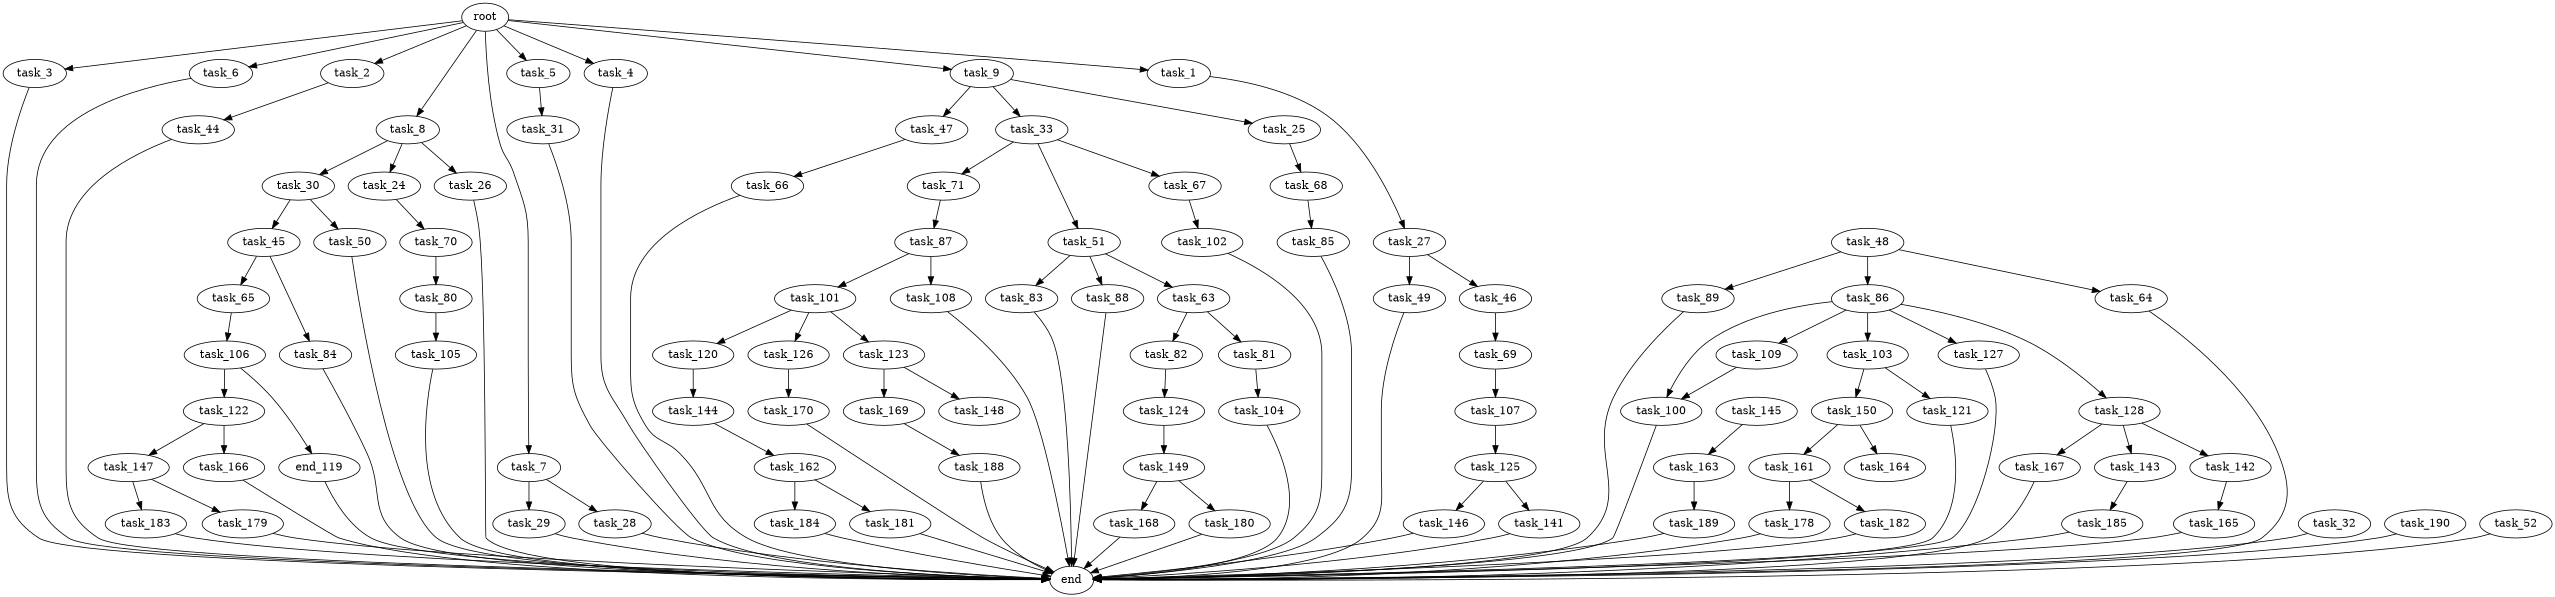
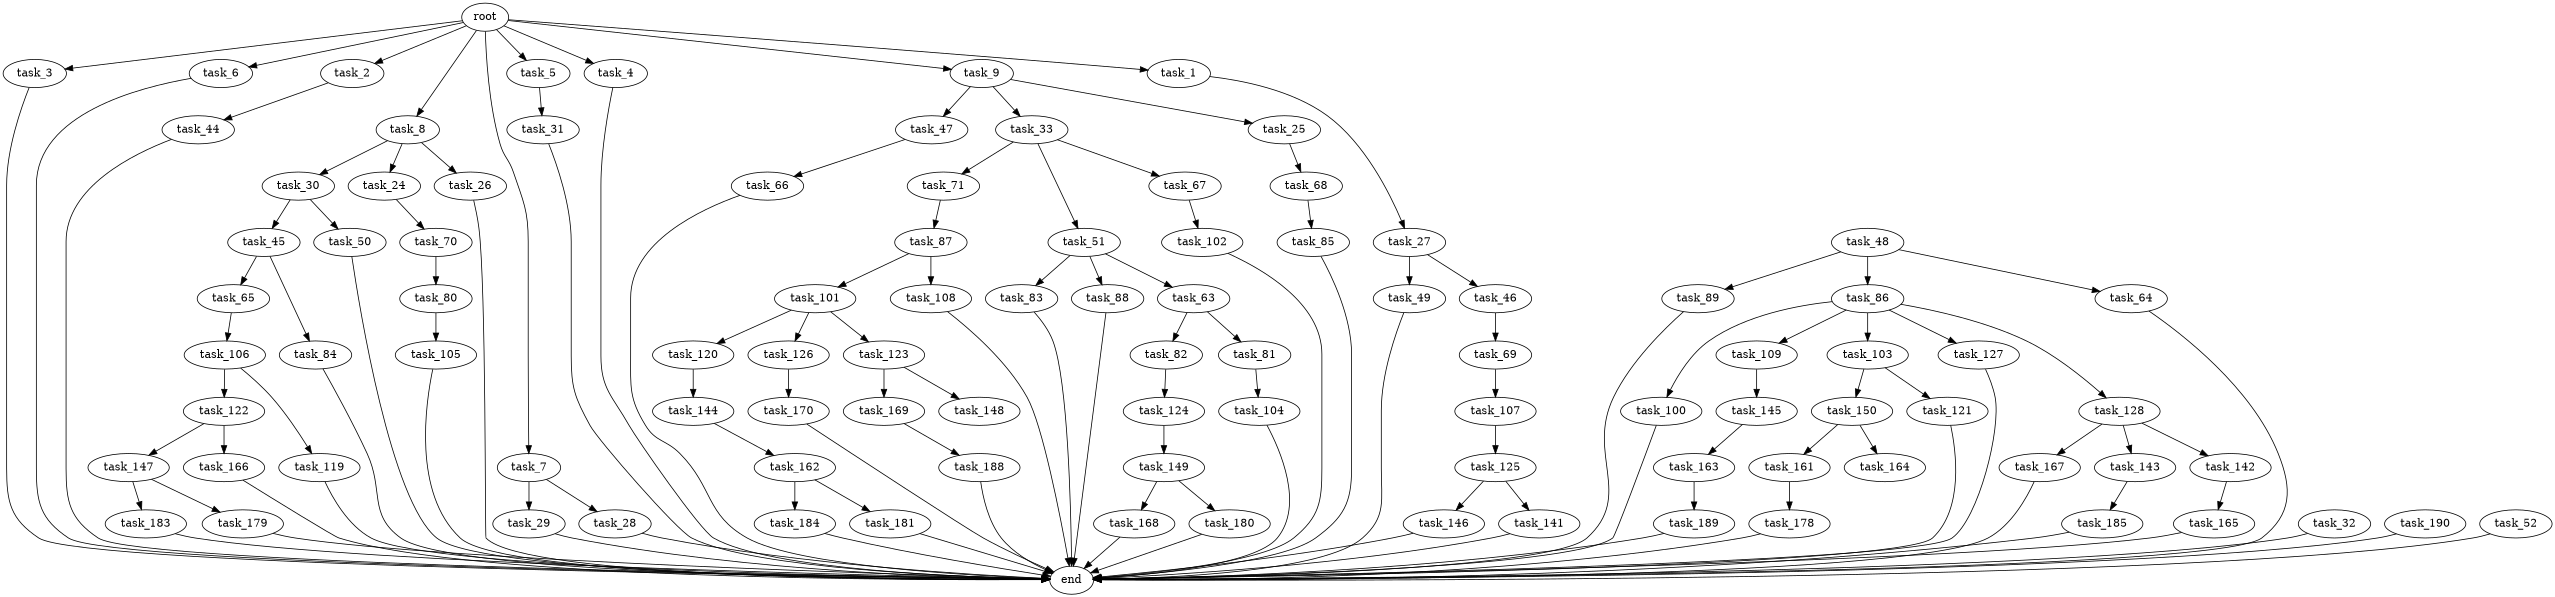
edge "task_109" -> "task_100": now "task_109" -> "task_145"
node "end_119": label "end_119" -> "task_119"
node "task_182": removed
